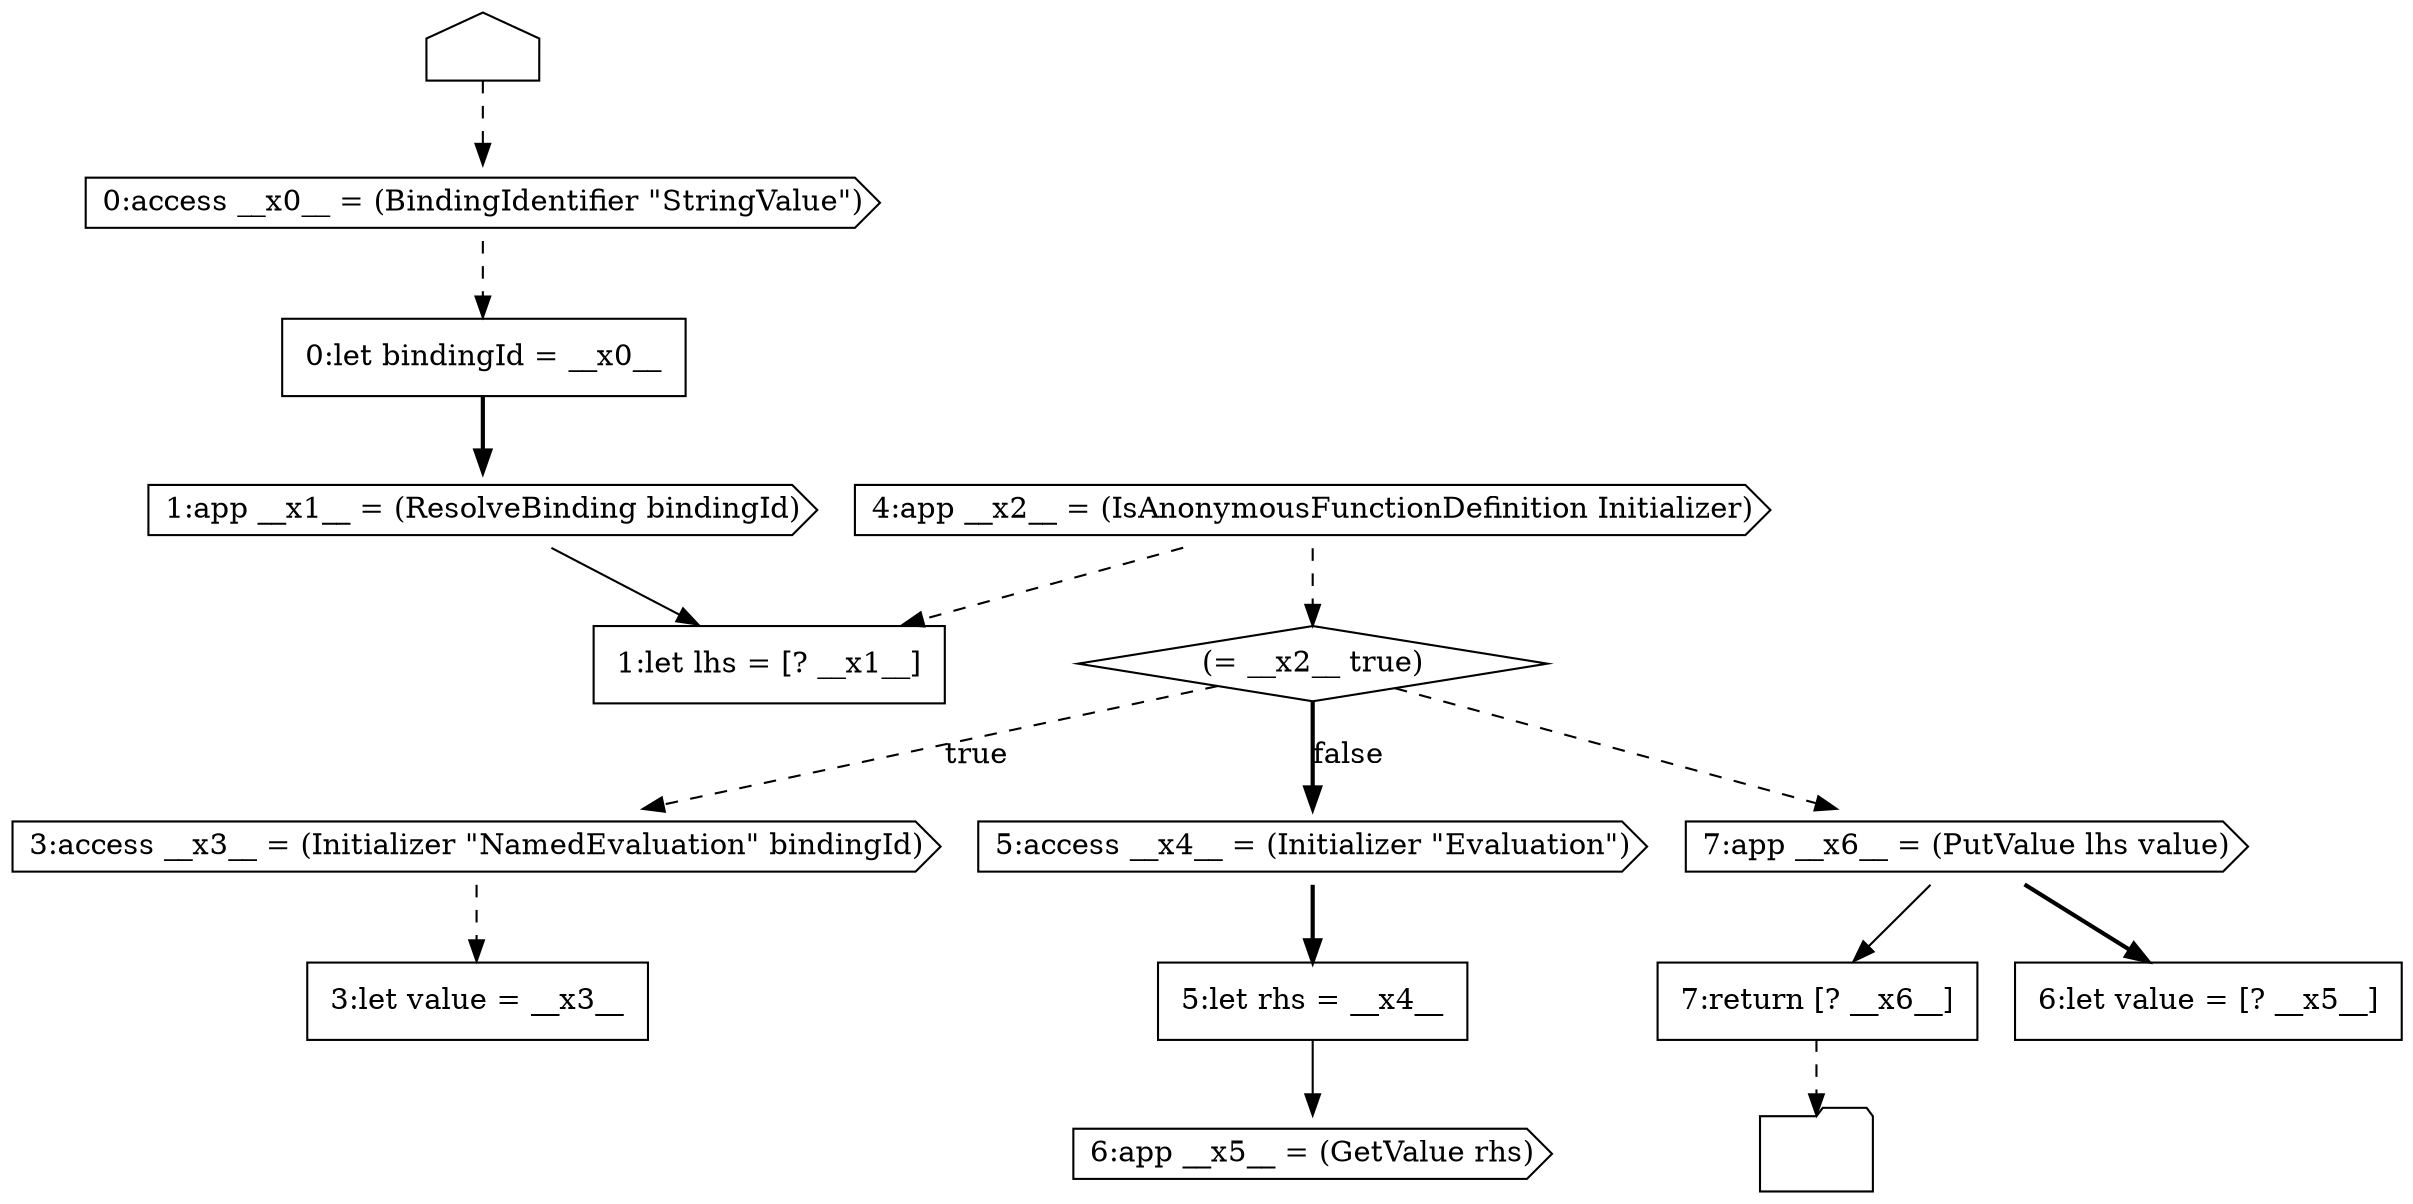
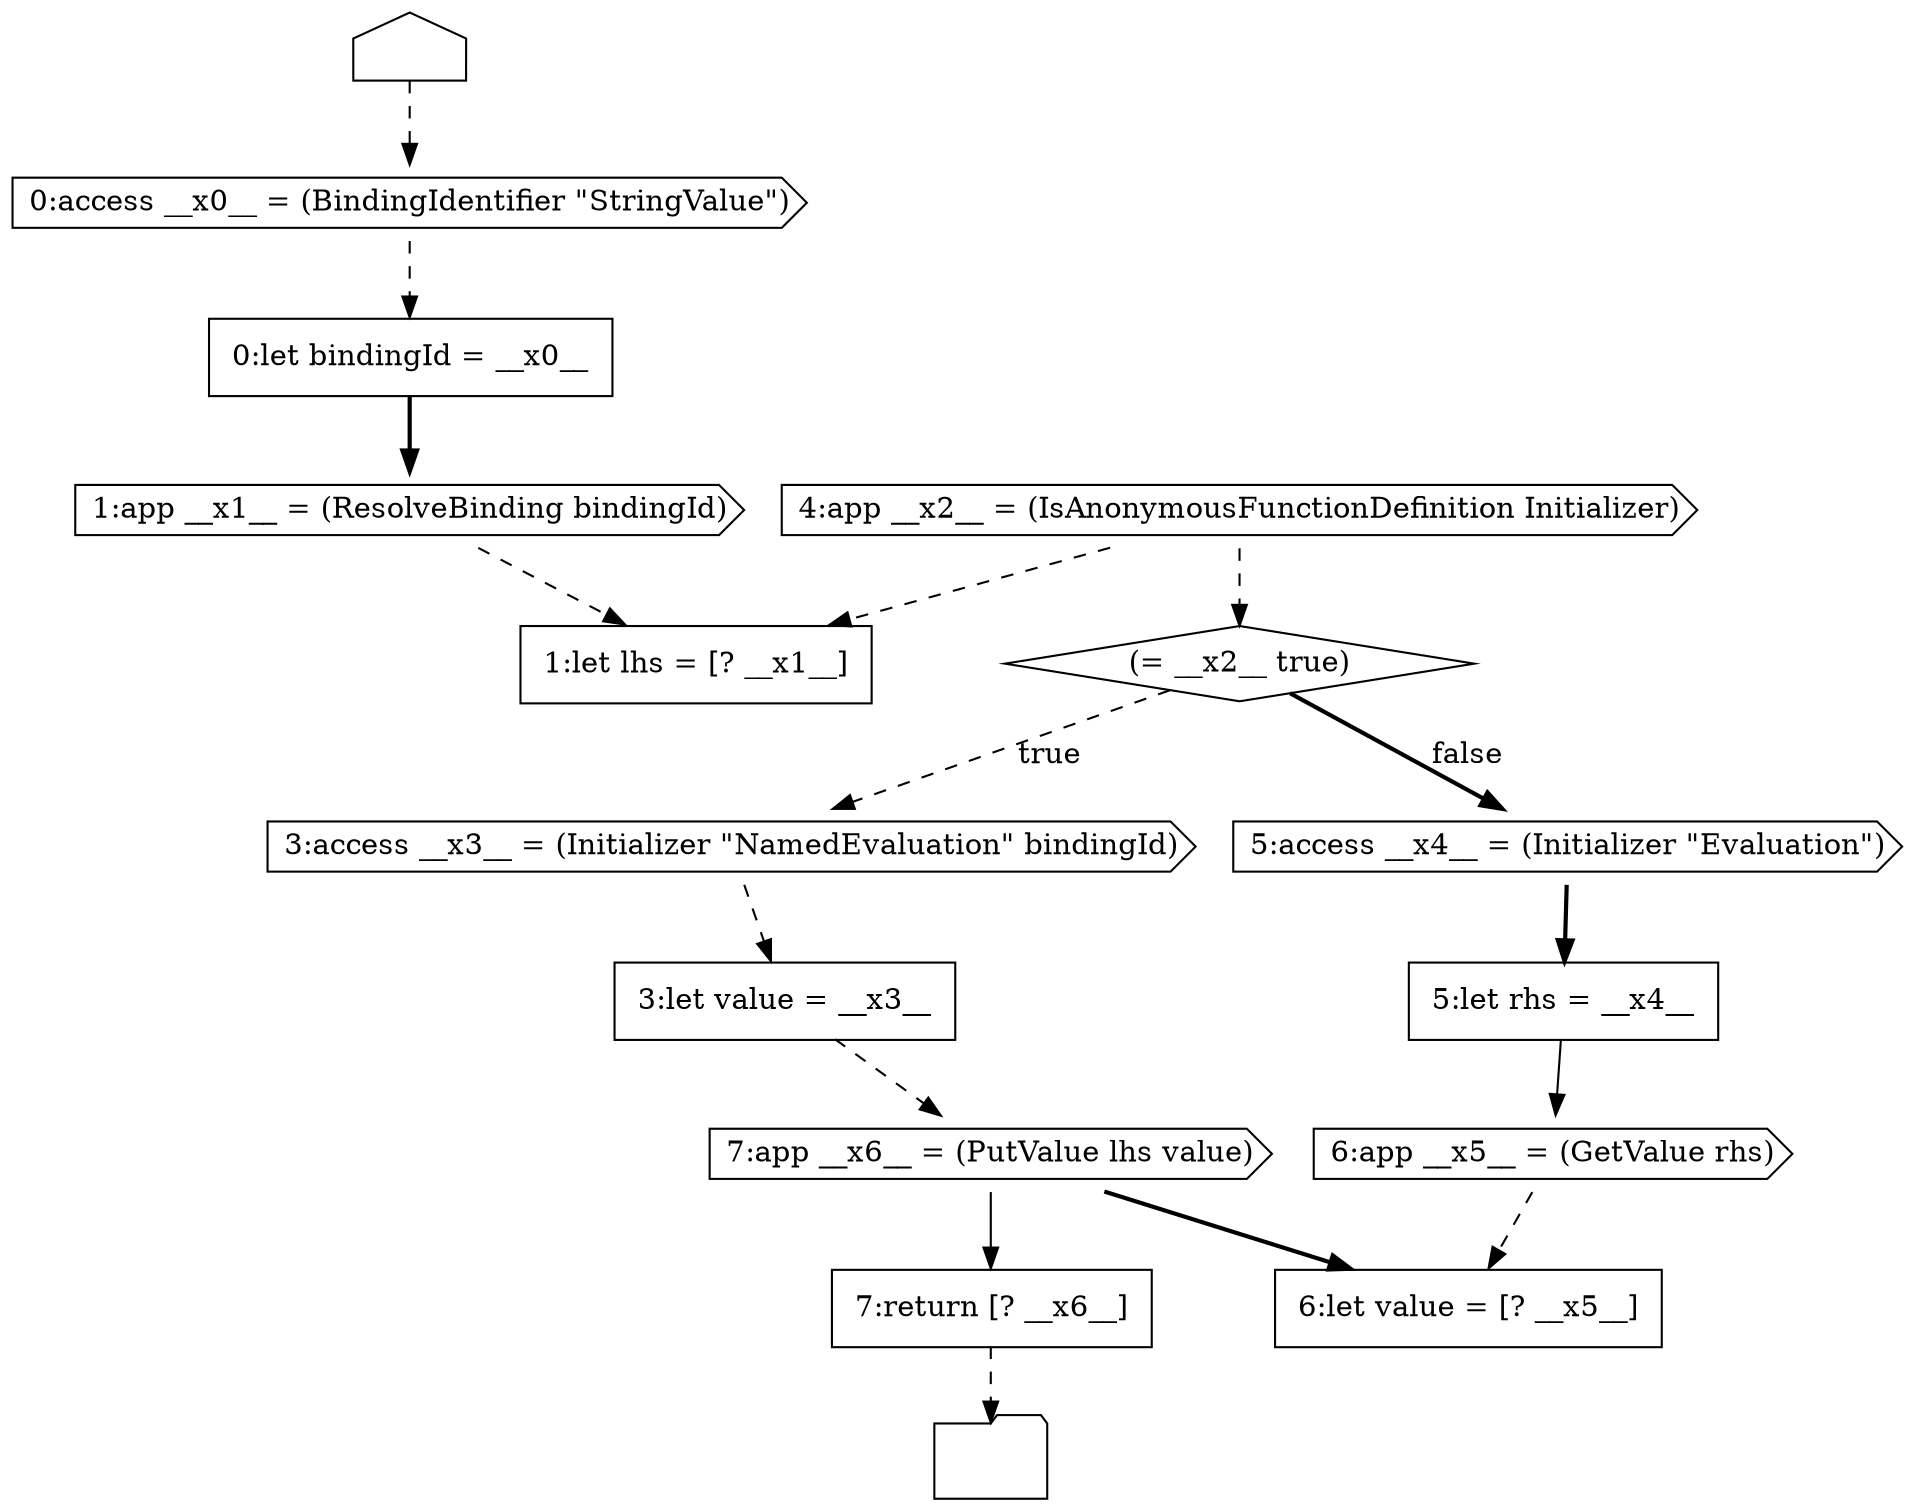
edge "1:app __x1__ = (ResolveBinding bindingId)" -> "1:let lhs = [? __x1__]": style solid -> dashed
edge "(= __x2__ true)" -> "7:app __x6__ = (PutValue lhs value)": now "3:let value = __x3__" -> "7:app __x6__ = (PutValue lhs value)"
edge "6:app __x5__ = (GetValue rhs)" -> "6:let value = [? __x5__]": added
